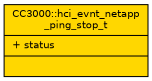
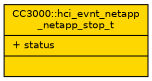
node "CC3000::hci_evnt_netapp": text "_ping_stop_t" -> "_netapp_stop_t"
